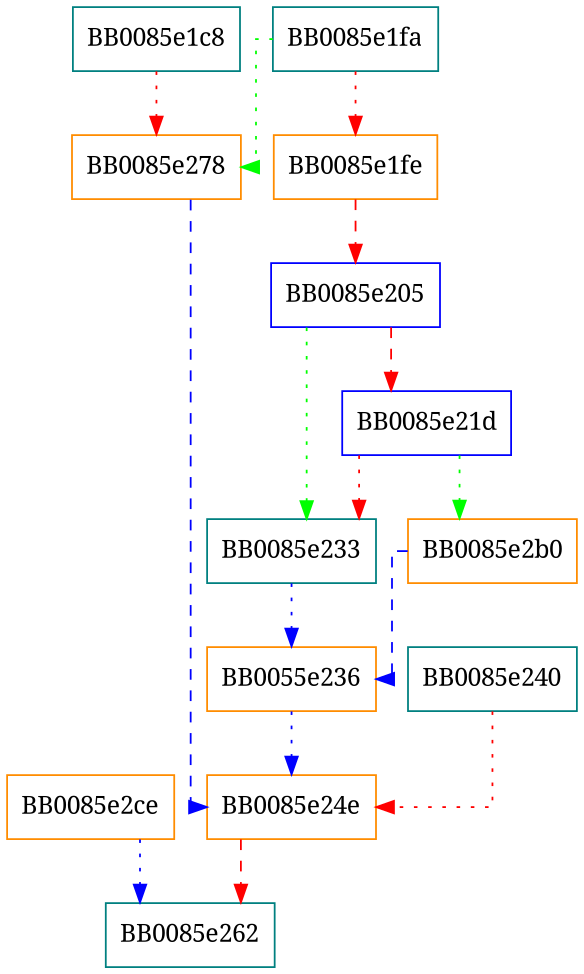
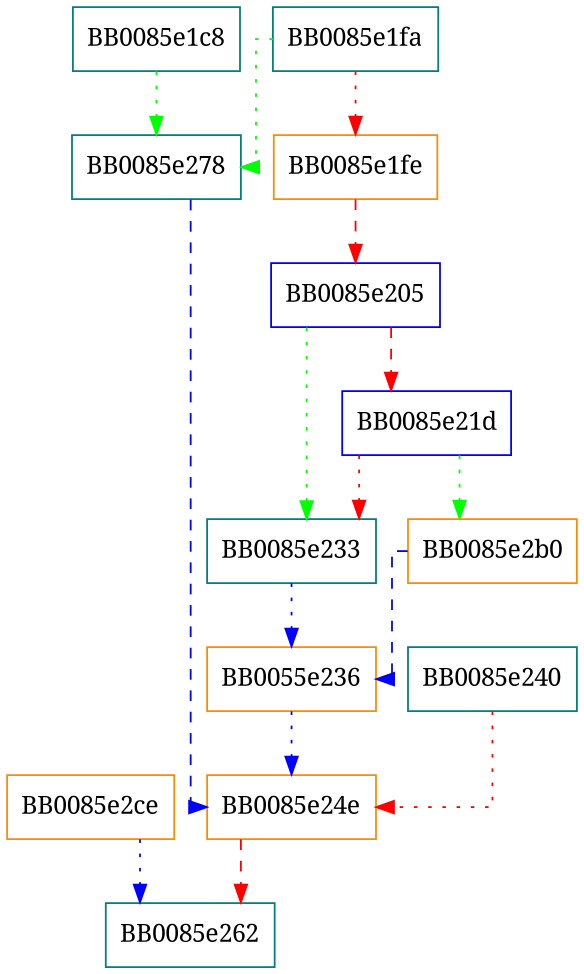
edge "BB0085e1c8" -> "BB0085e278": color red -> green
node "BB0085e278": color darkorange -> teal
